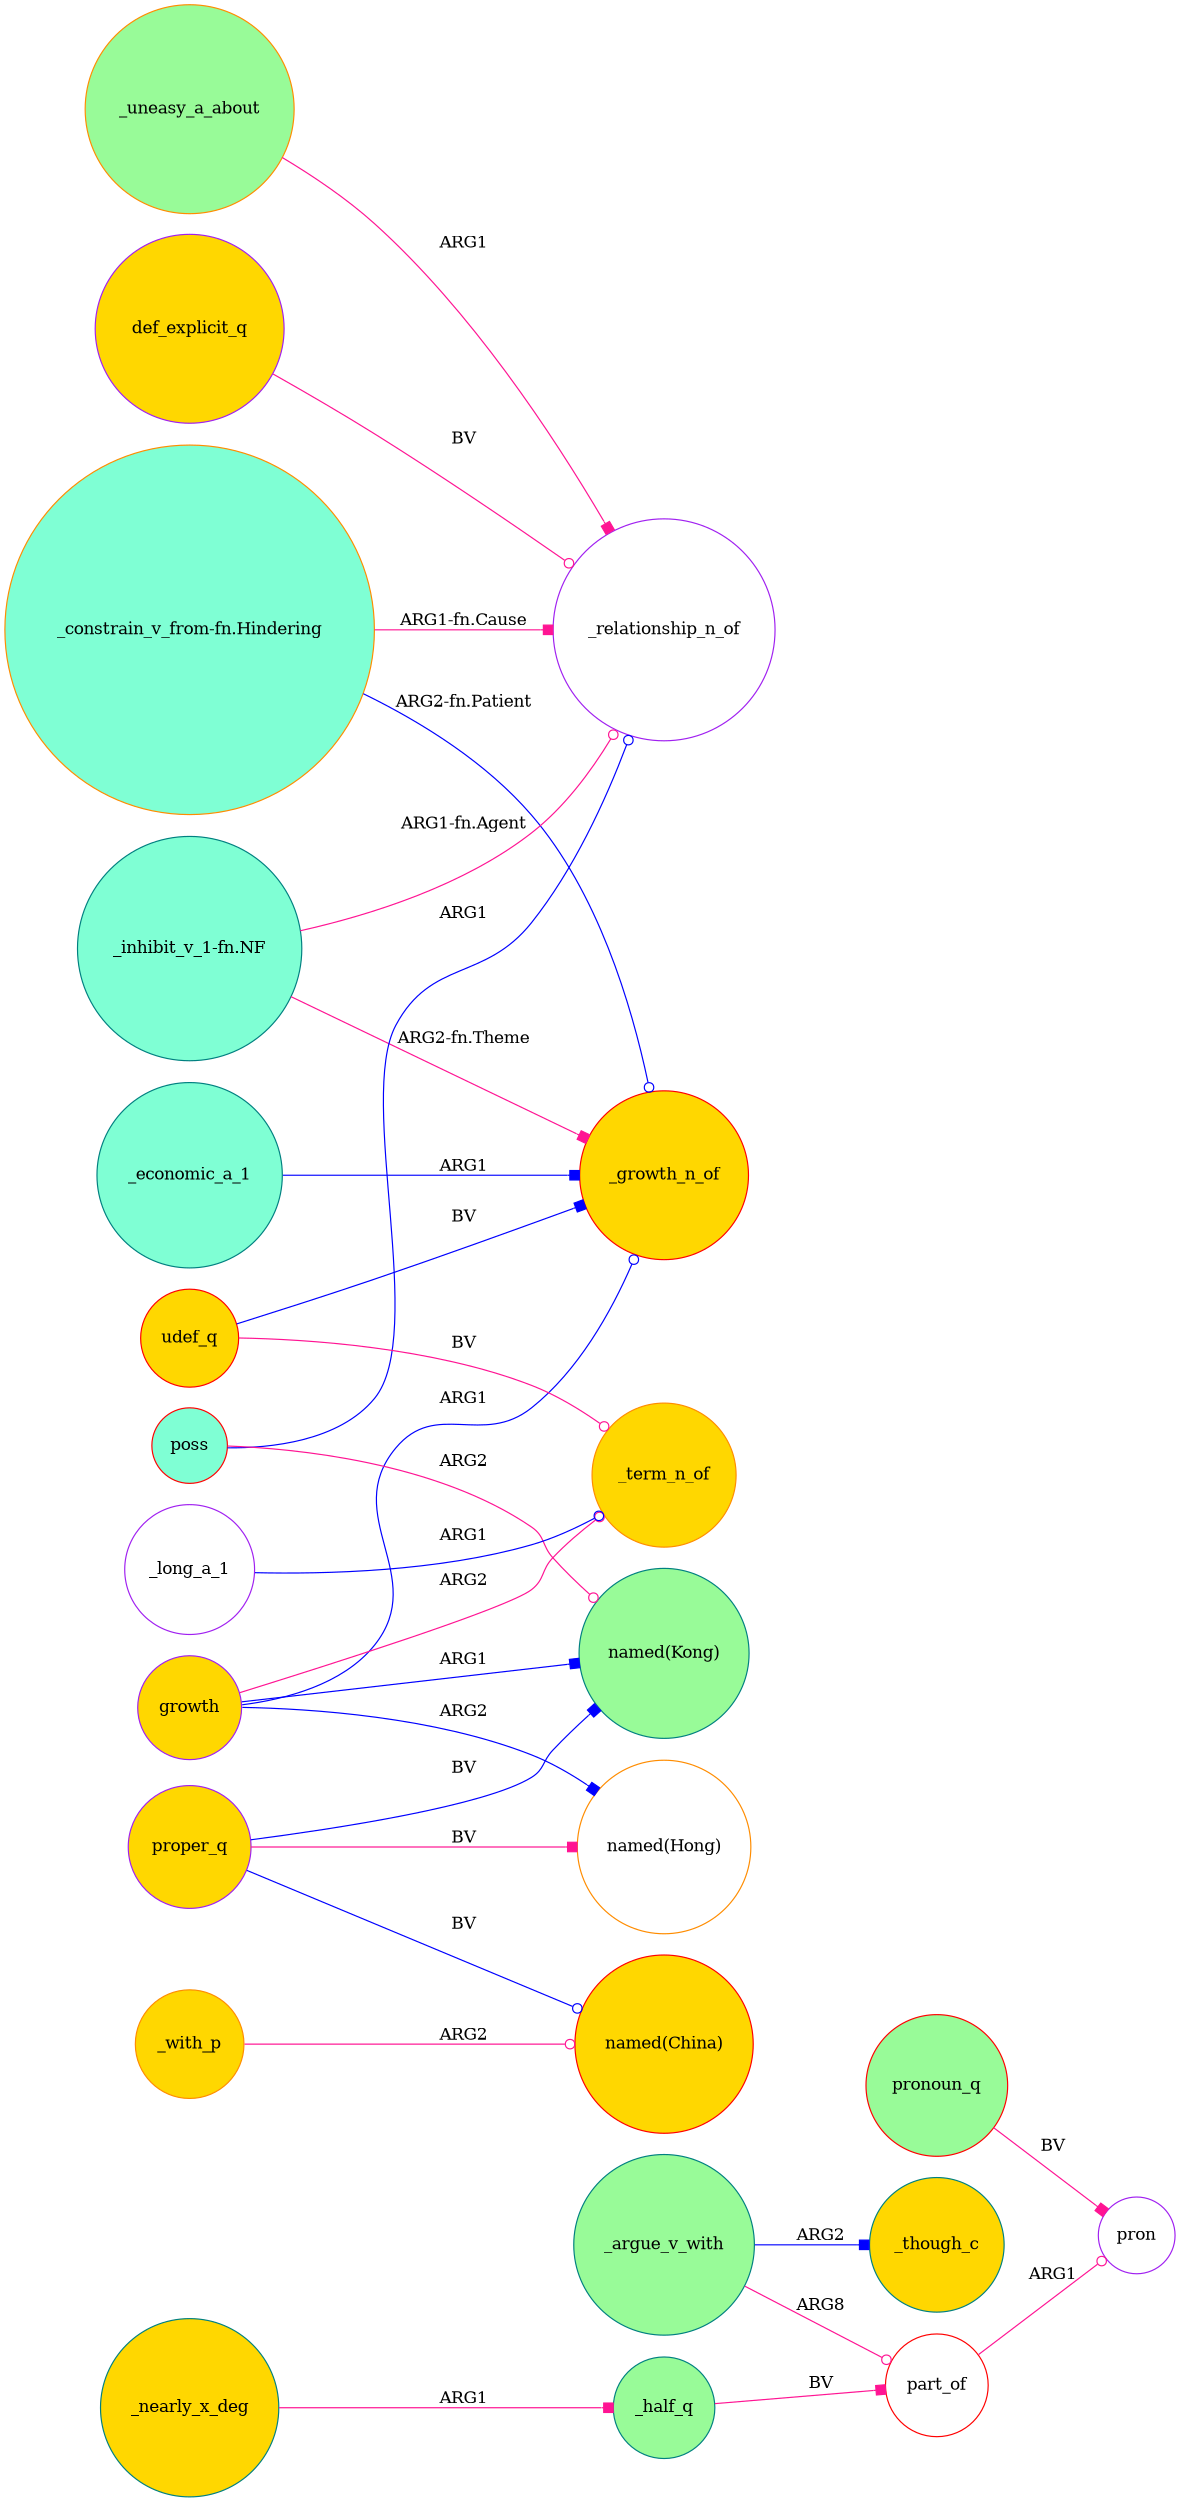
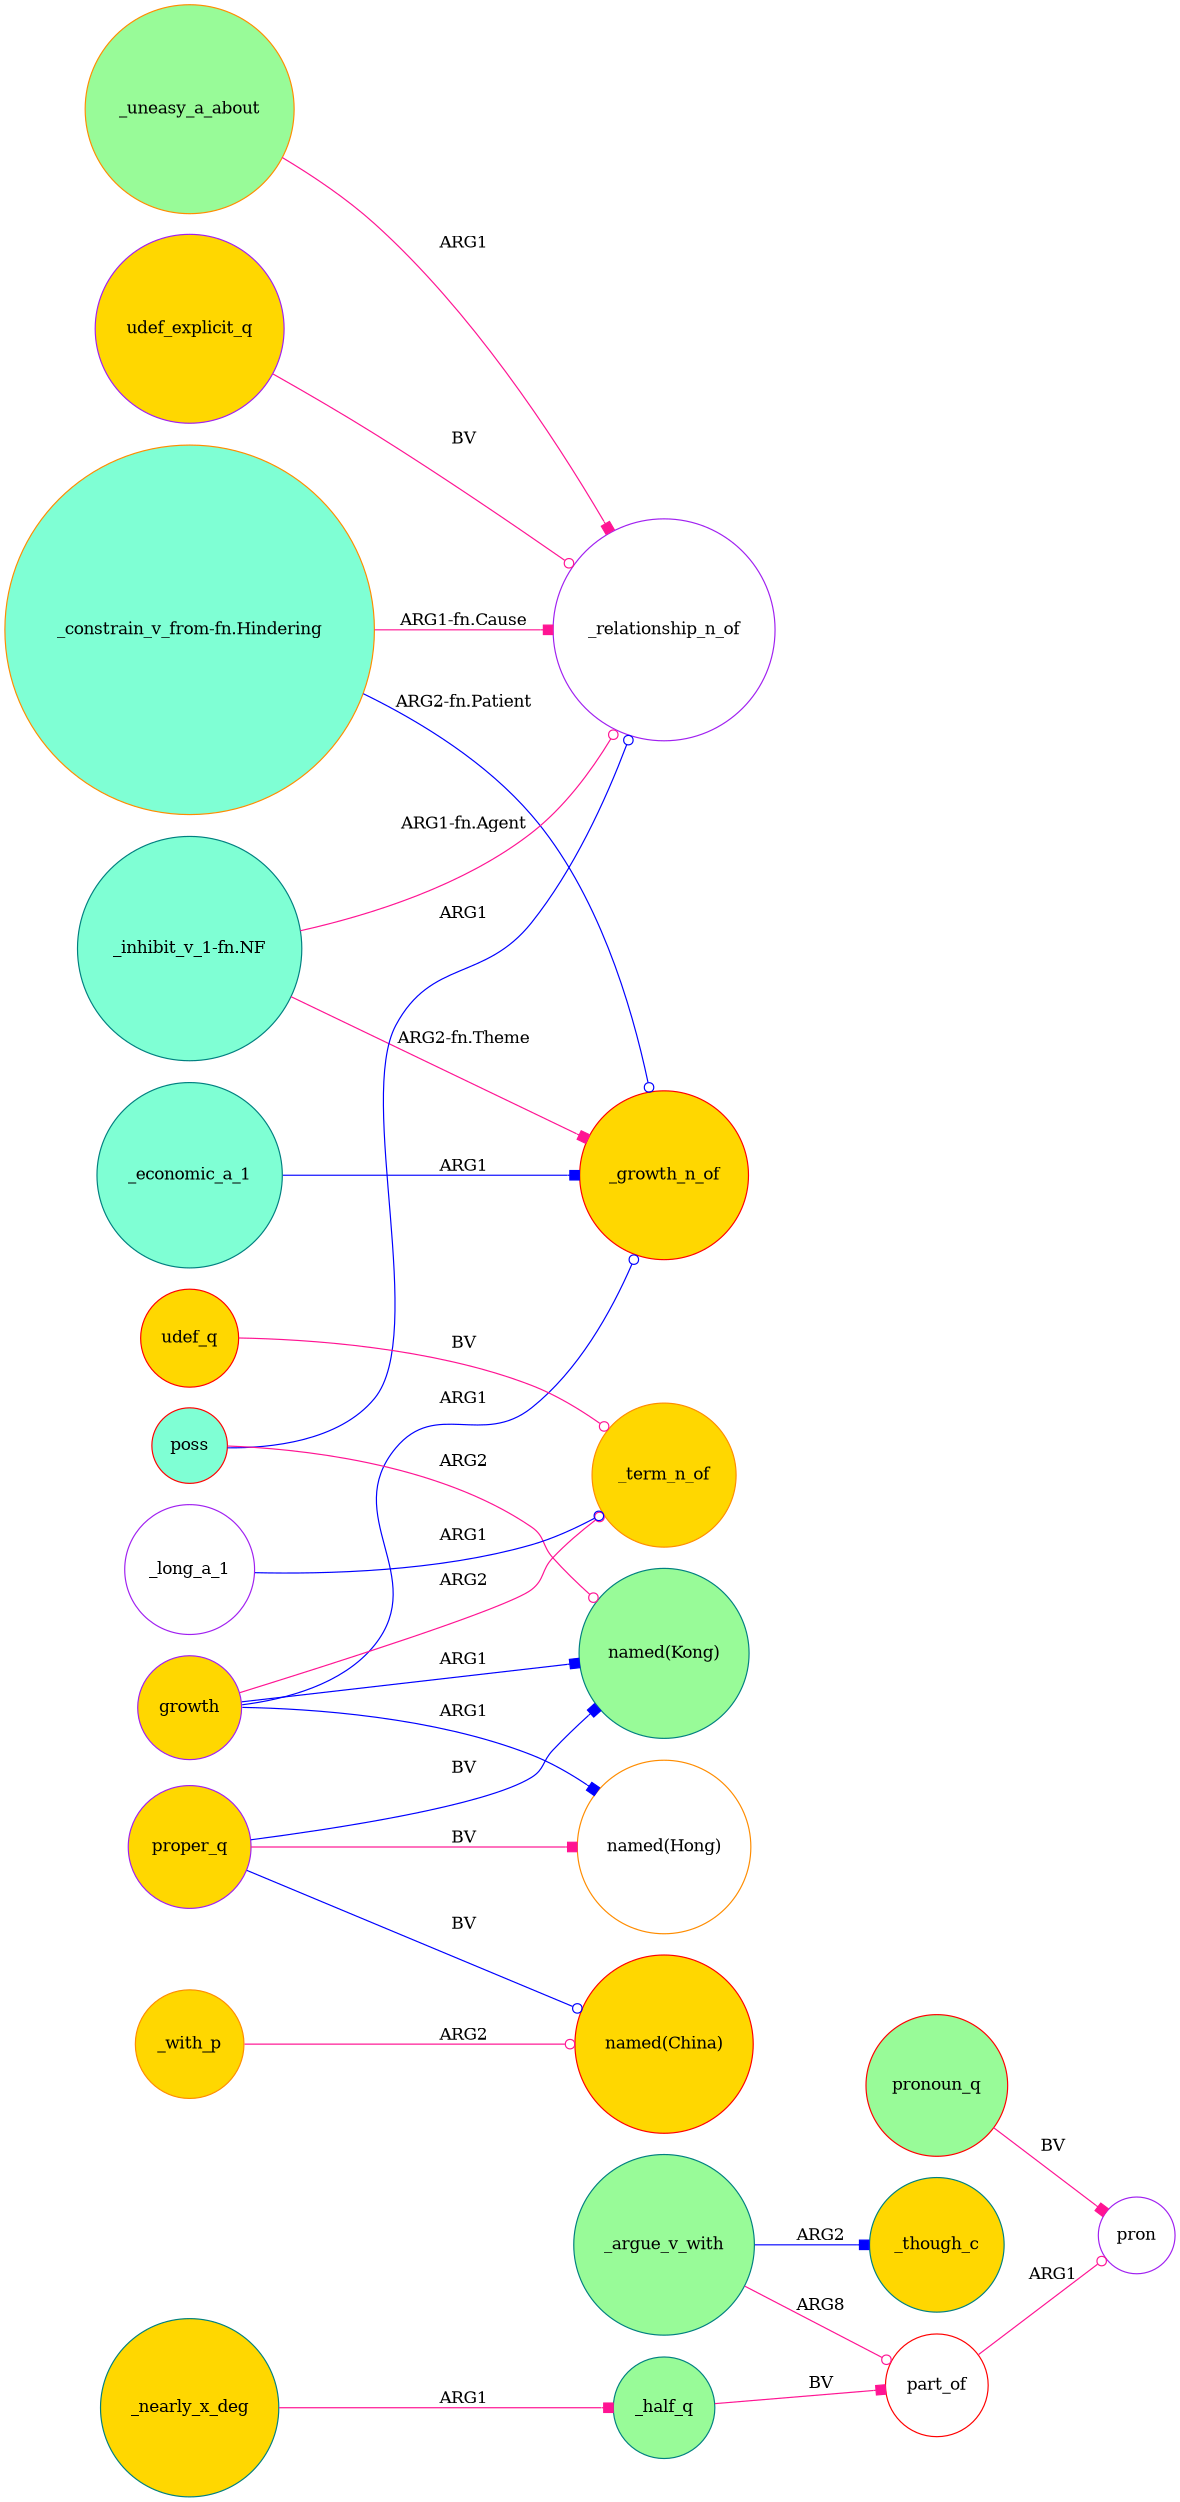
node "def_explicit_q": label "def_explicit_q" -> "udef_explicit_q"
edge "udef_q" -> "_growth_n_of": removed, label "BV"
edge "growth" -> "named(Hong)": label "ARG2" -> "ARG1"
